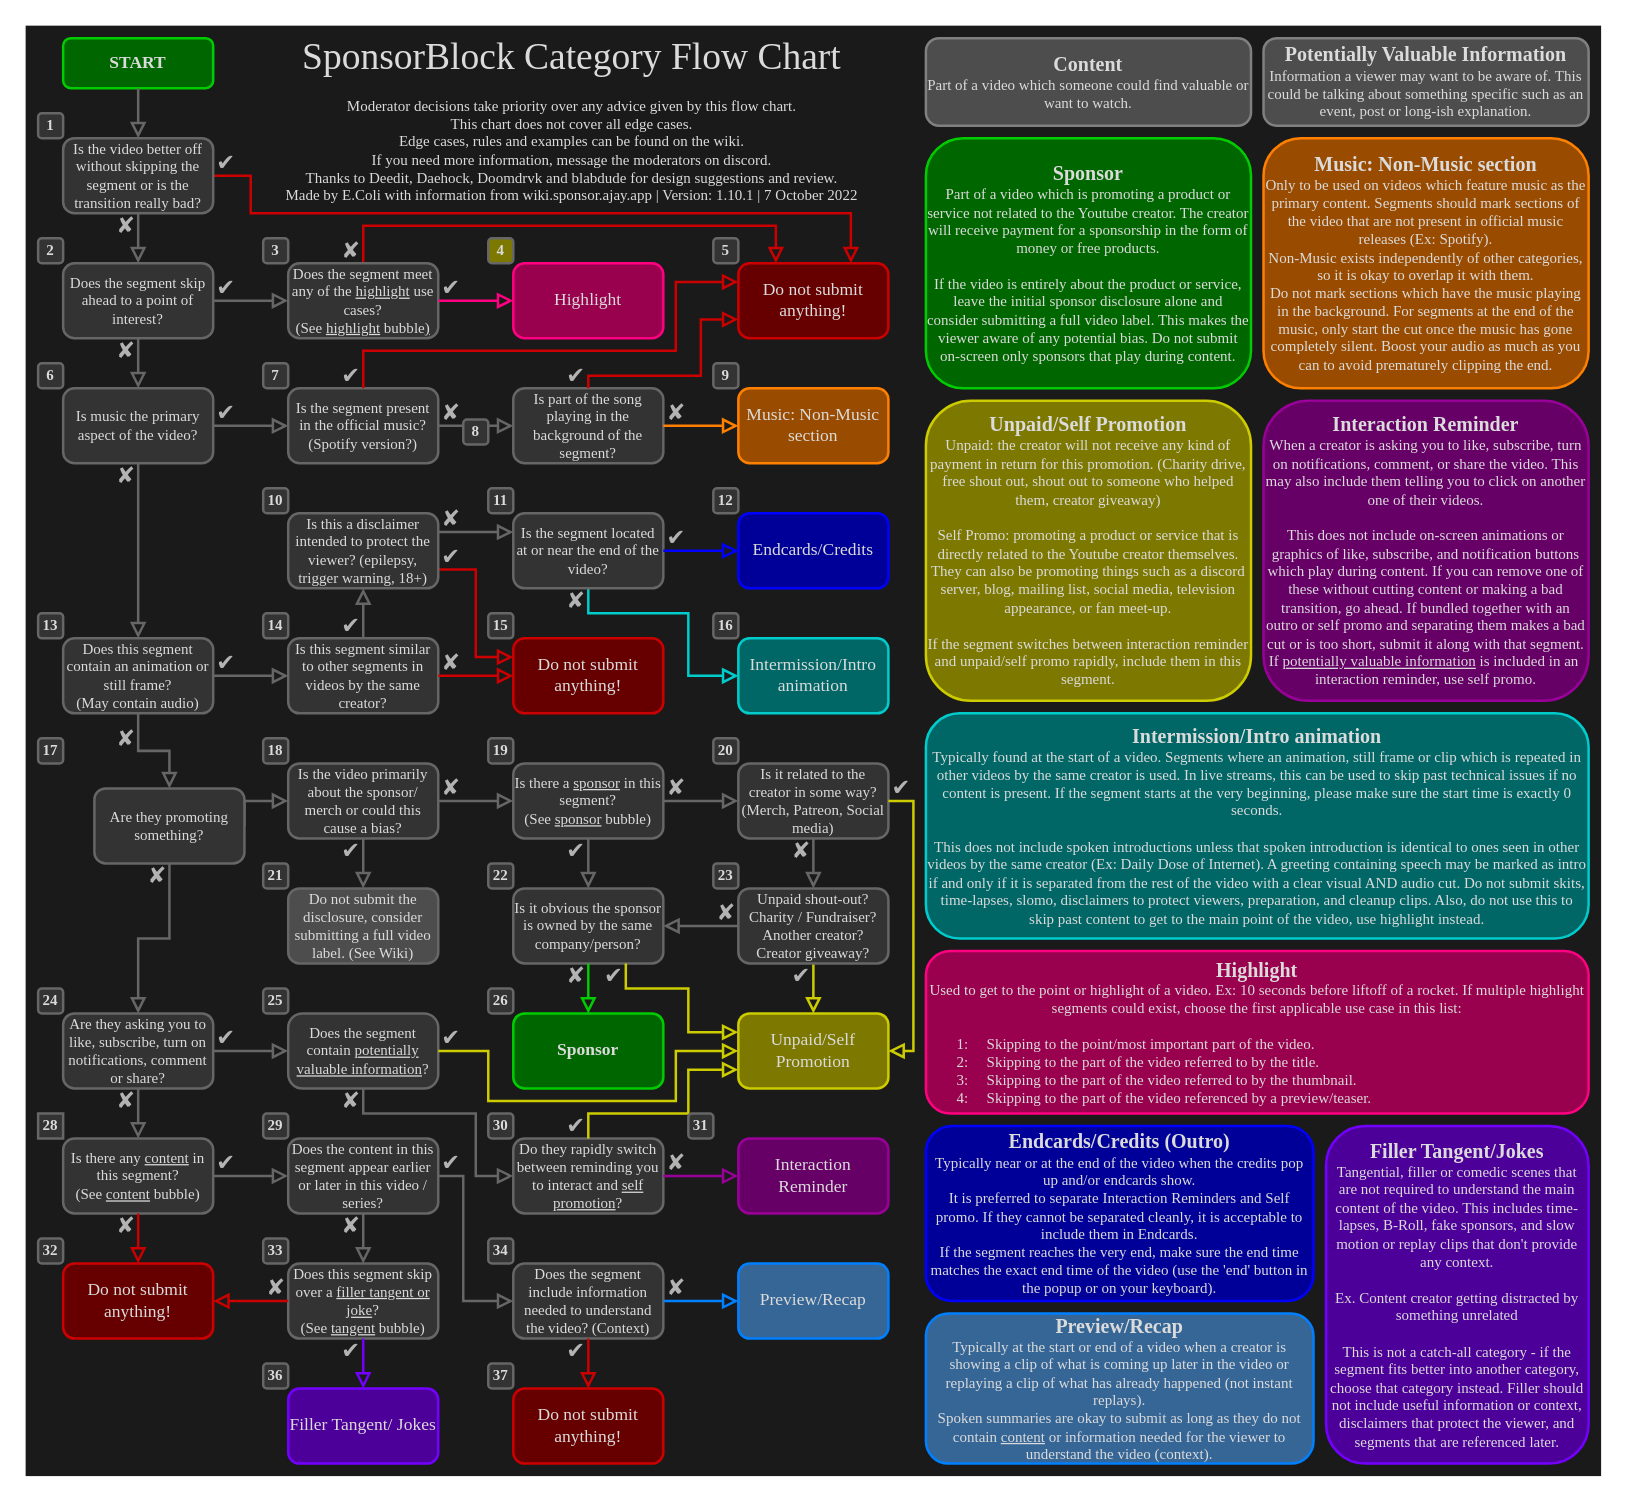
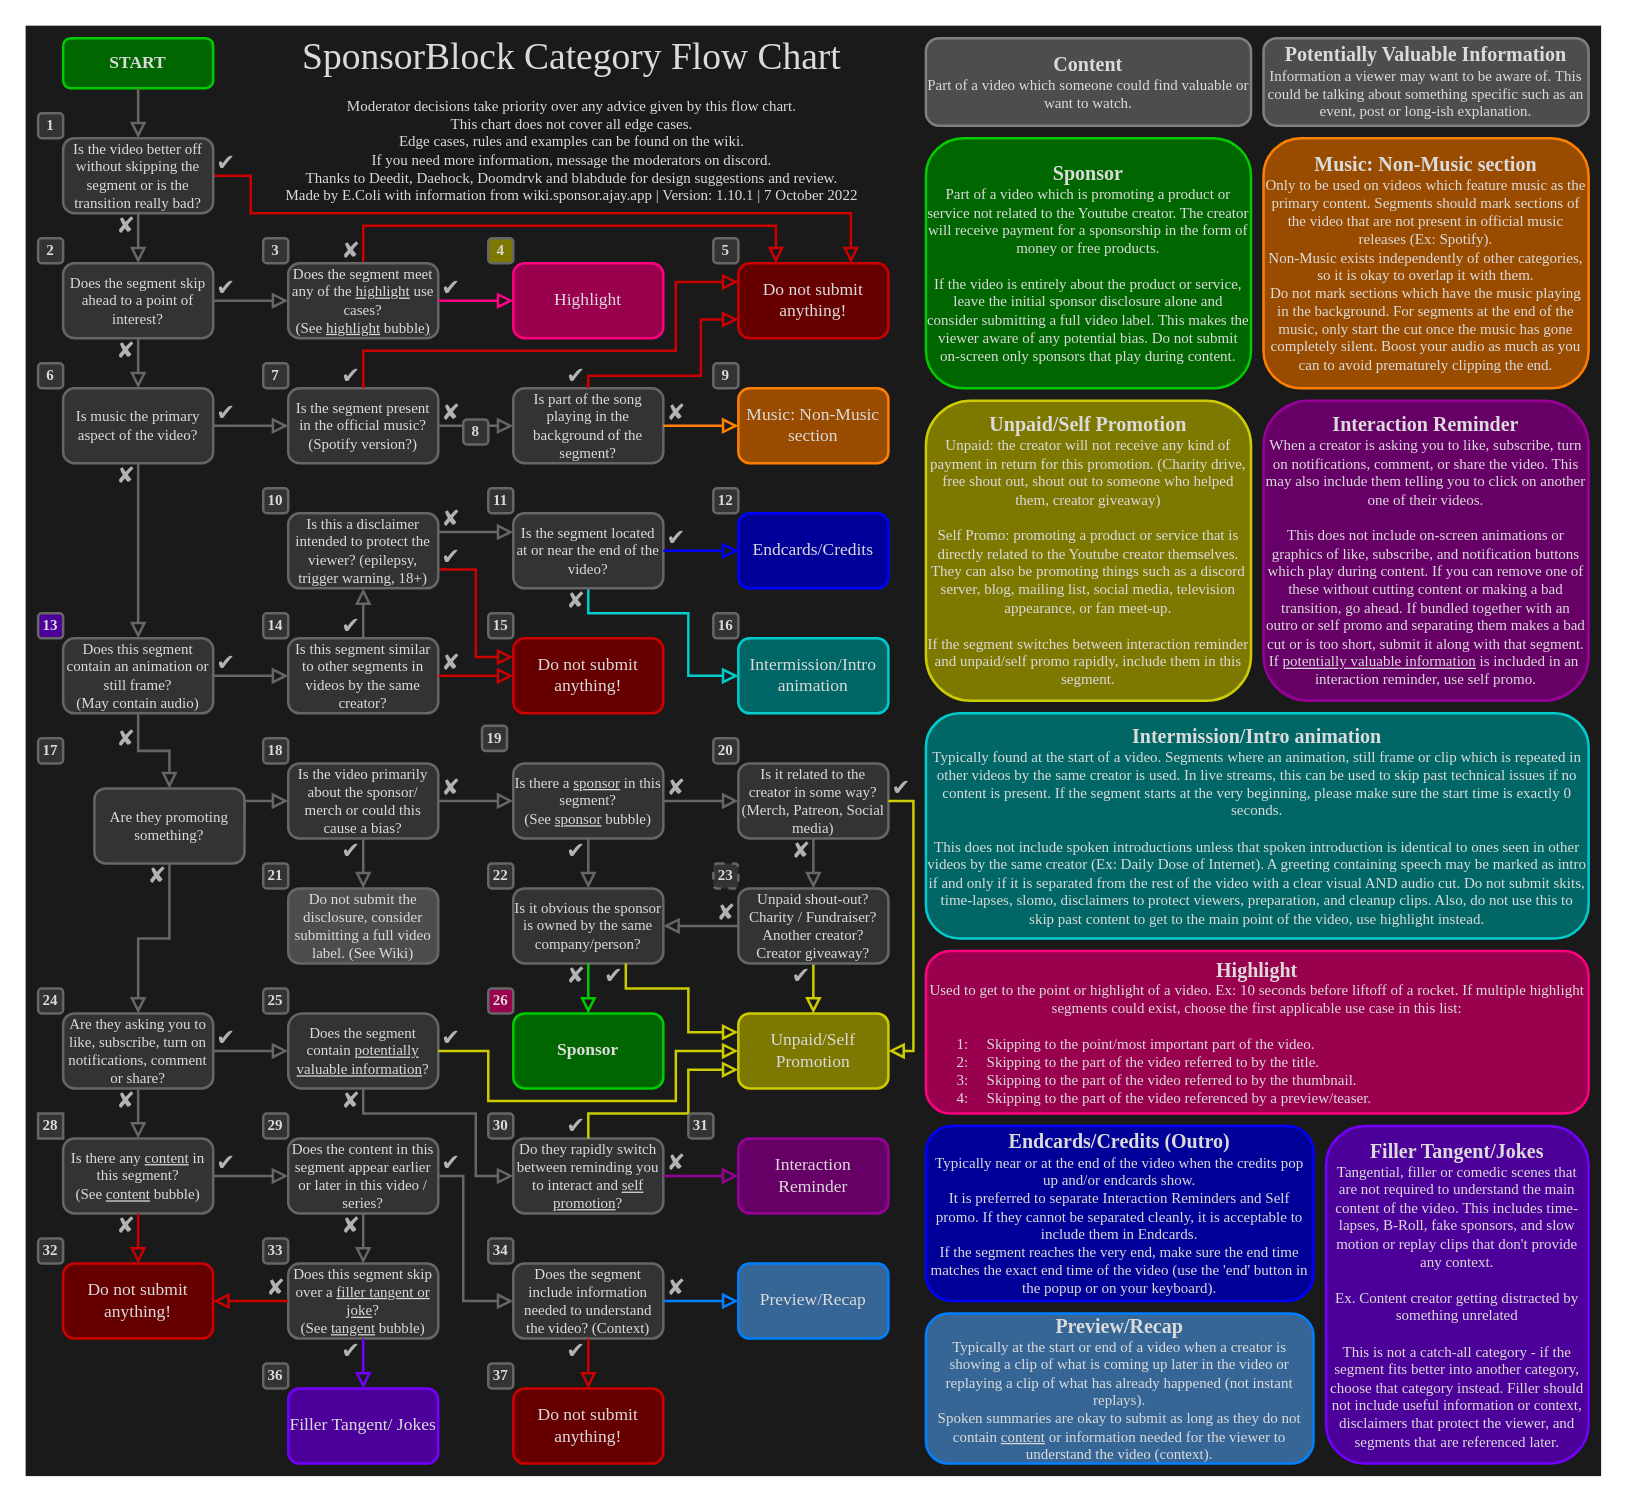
node "13": fillcolor #333333 -> #4c0099
node "19": moved (501, 751) -> (494, 738)
node "23": style solid -> dashed
node "26": fillcolor #333333 -> #99004d
